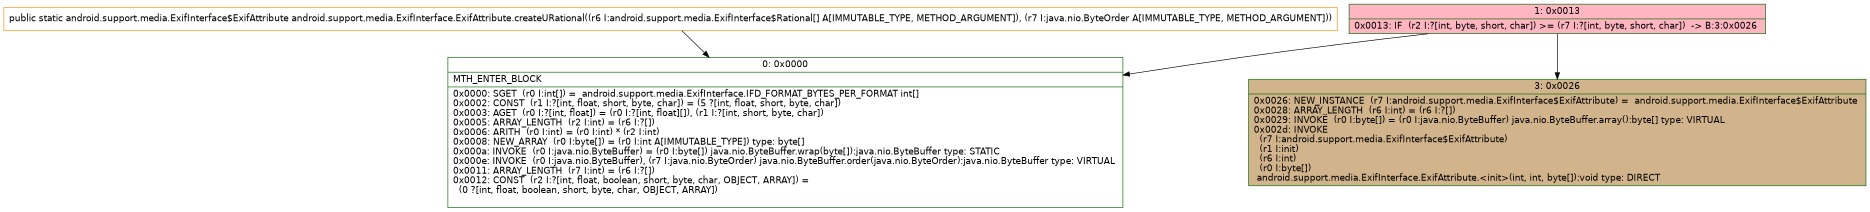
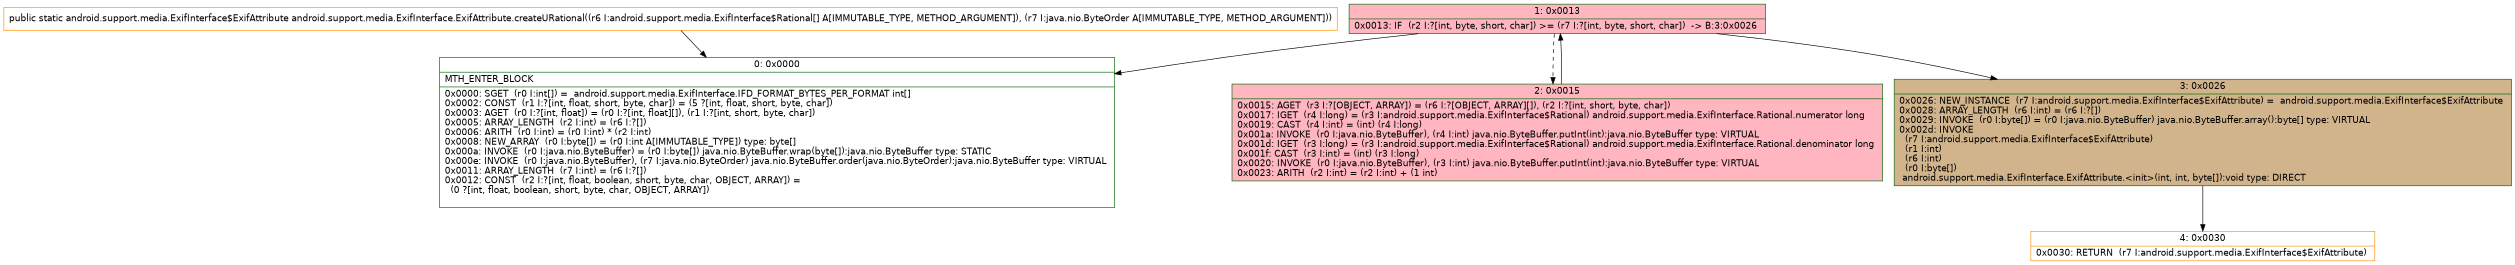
node "2: 0x0015": added
node "3: 0x0026": text "(r1 I:init)" -> "(r1 I:int)"
node "4: 0x0030": added
